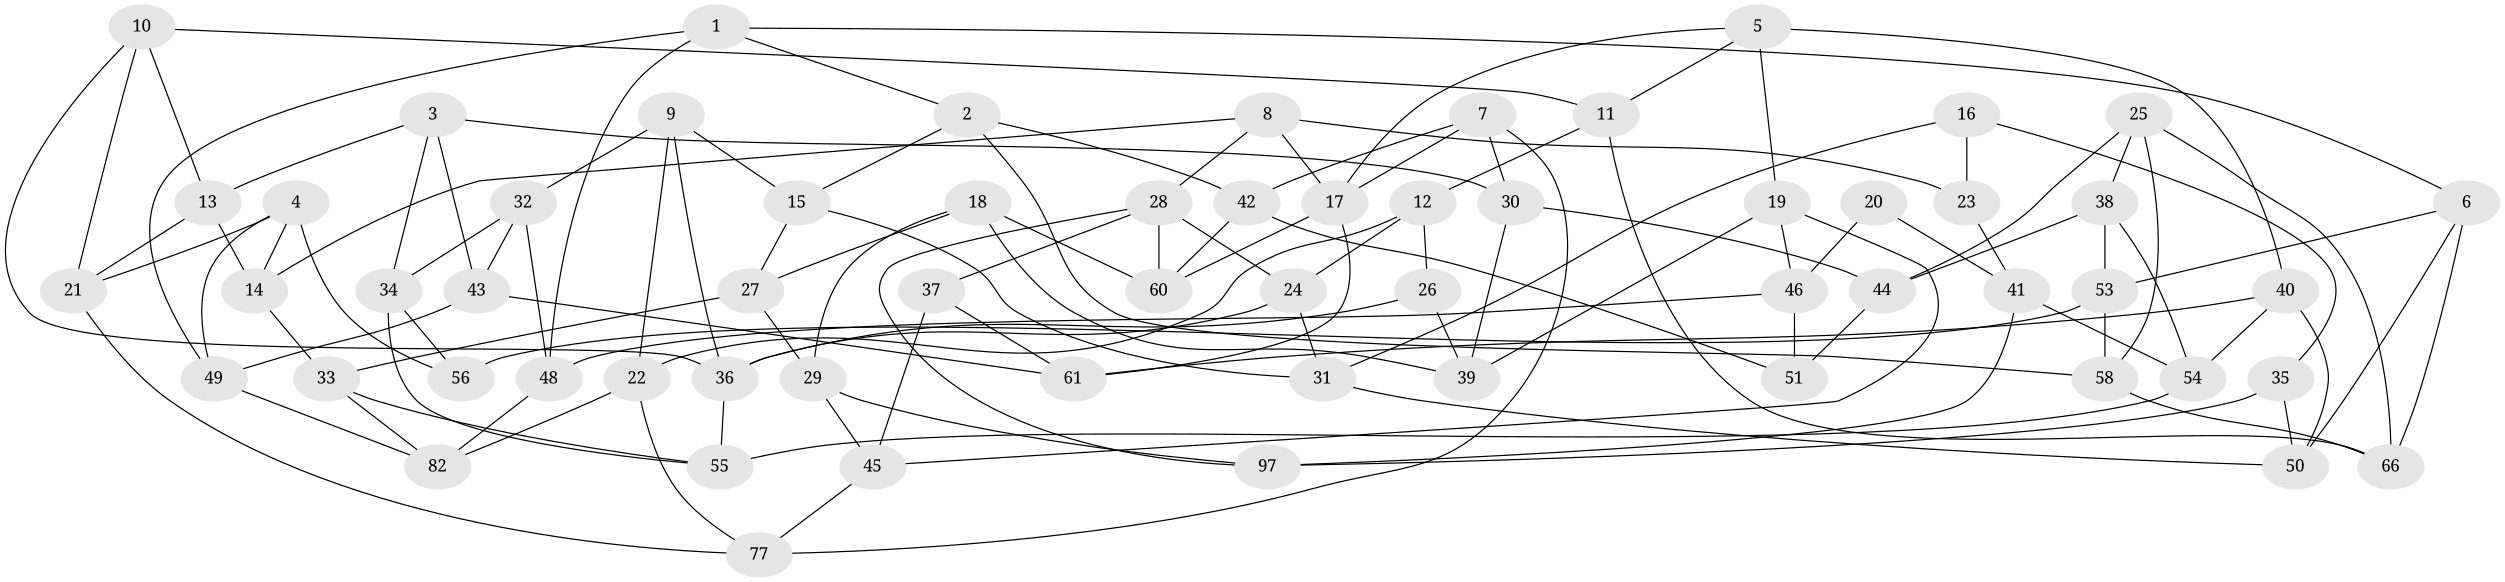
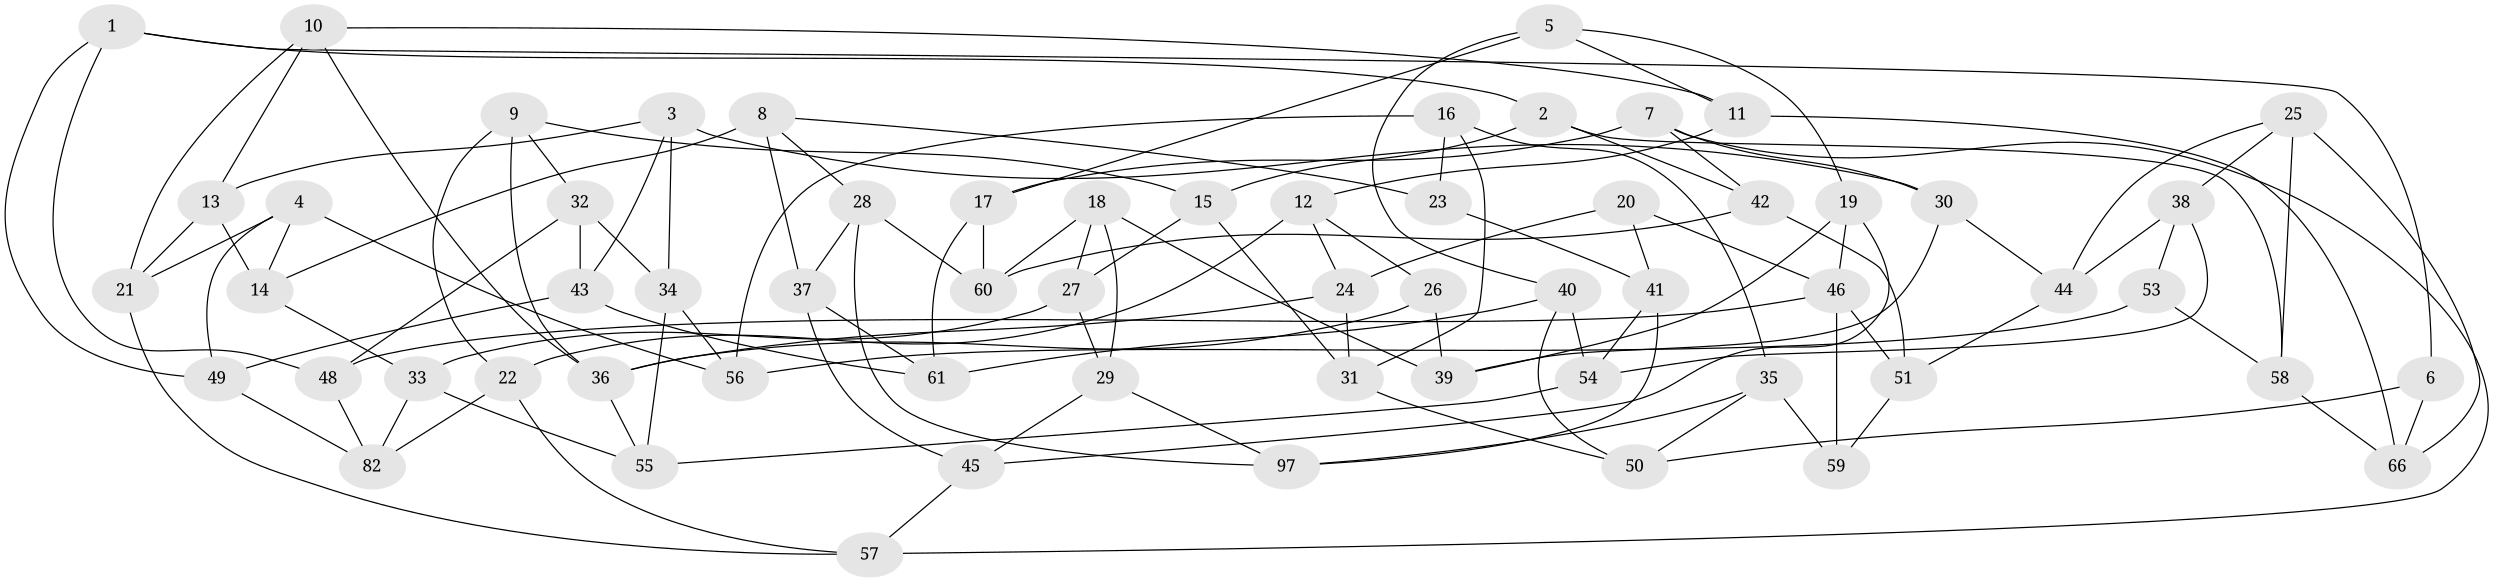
edge "16" -- "56": added
edge "8" -- "17": now "8" -- "37"
edge "28" -- "24": now "20" -- "24"
edge "6" -- "53": removed
node "59": added
node "77": label "77" -> "57"
